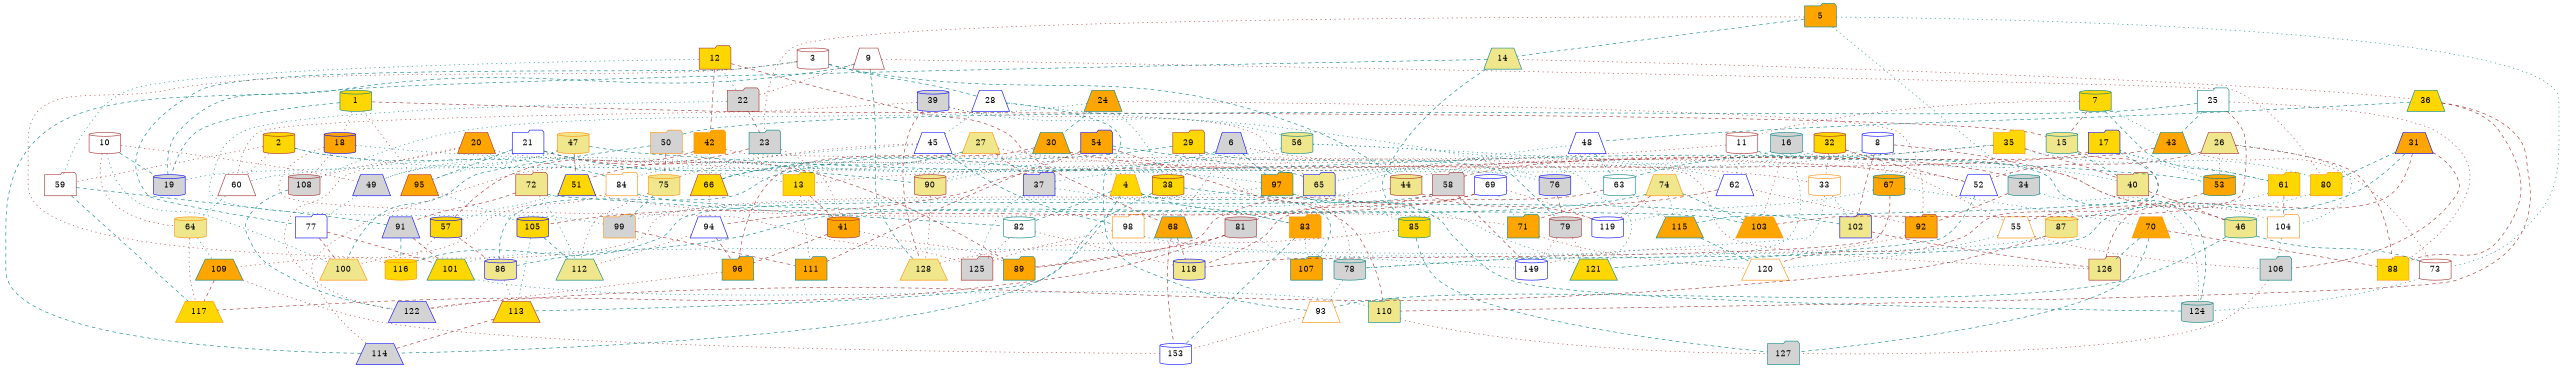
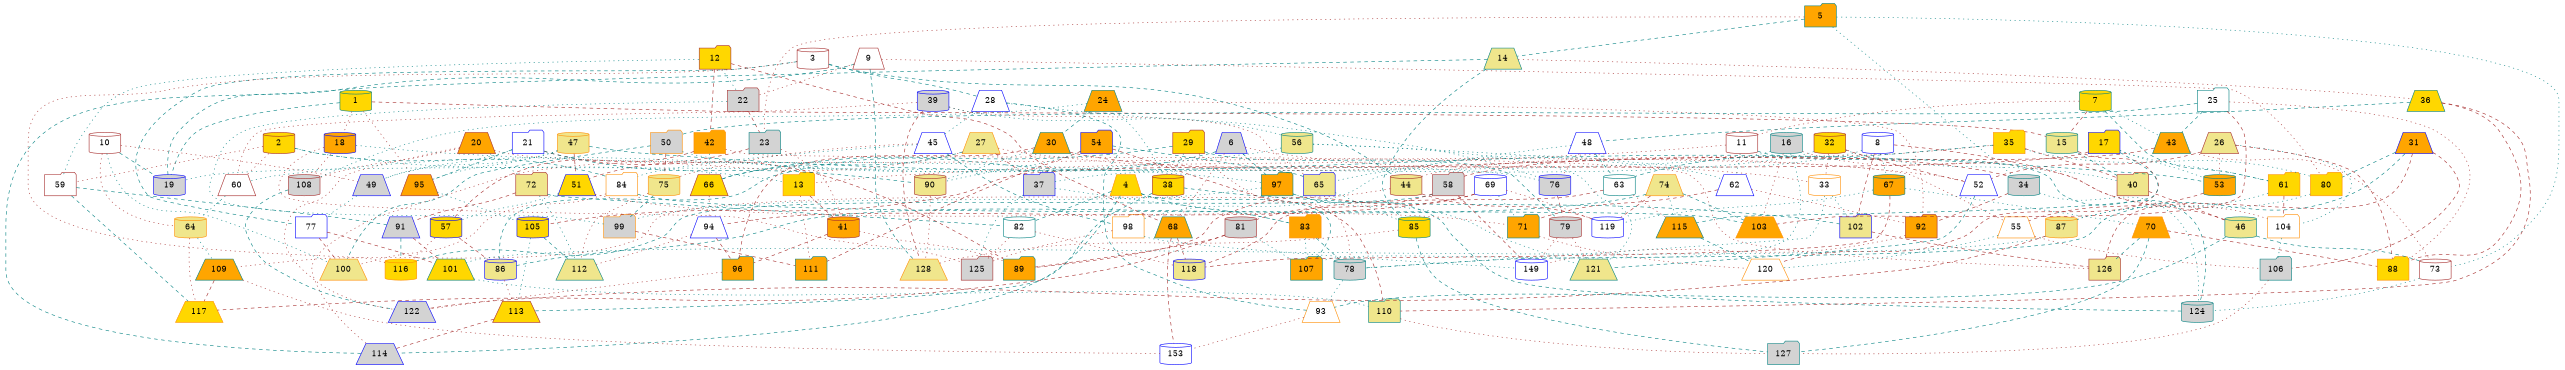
node "121": fillcolor gold -> khaki
edge "83" -- "153": now "83" -- "78"
